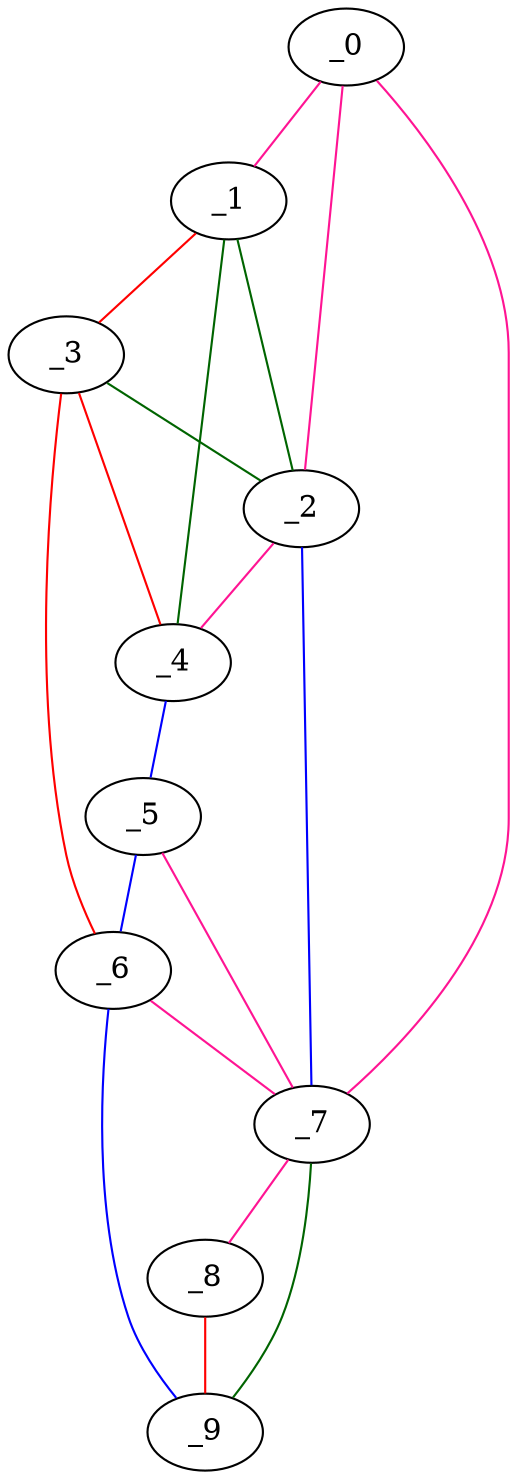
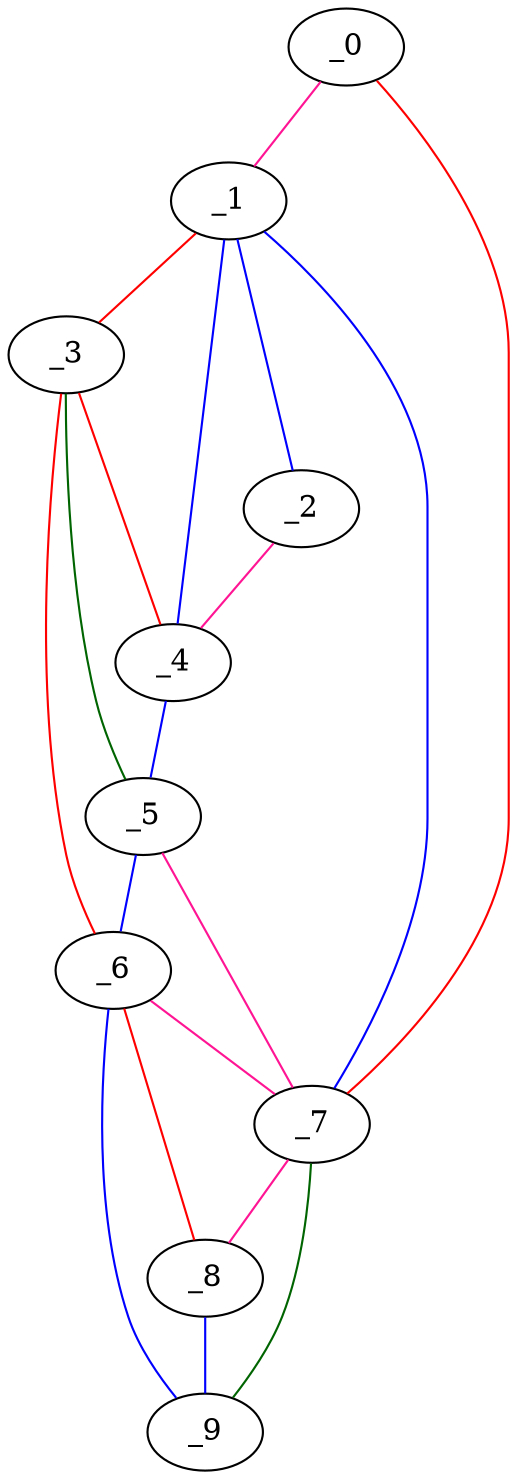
edge "_0" -- "_2": removed
edge "_1" -- "_2": color darkgreen -> blue
edge "_1" -- "_4": color darkgreen -> blue
edge "_3" -- "_2": now "_3" -- "_5"
edge "_0" -- "_7": color deeppink -> red
edge "_2" -- "_7": now "_1" -- "_7"
edge "_6" -- "_8": added
edge "_8" -- "_9": color red -> blue
